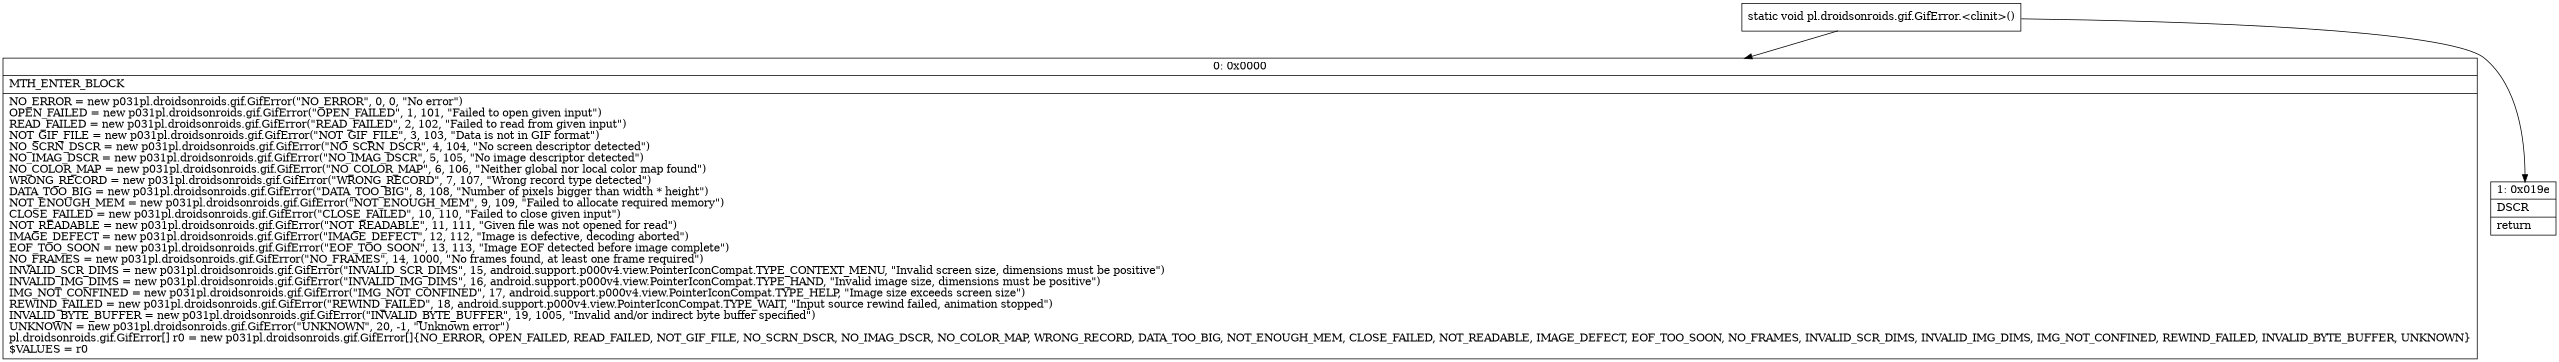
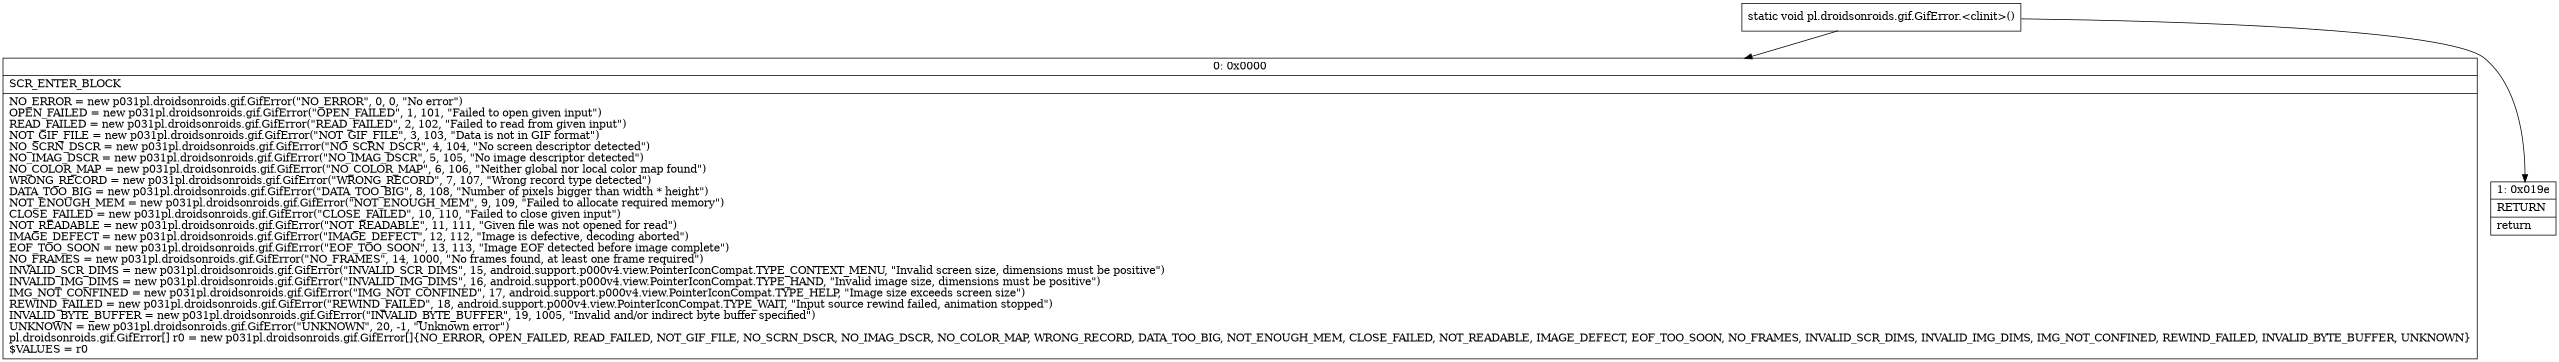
node "0: 0x0000": text "MTH_ENTER_BLOCK" -> "SCR_ENTER_BLOCK"
node "1: 0x019e": text "DSCR" -> "RETURN"
